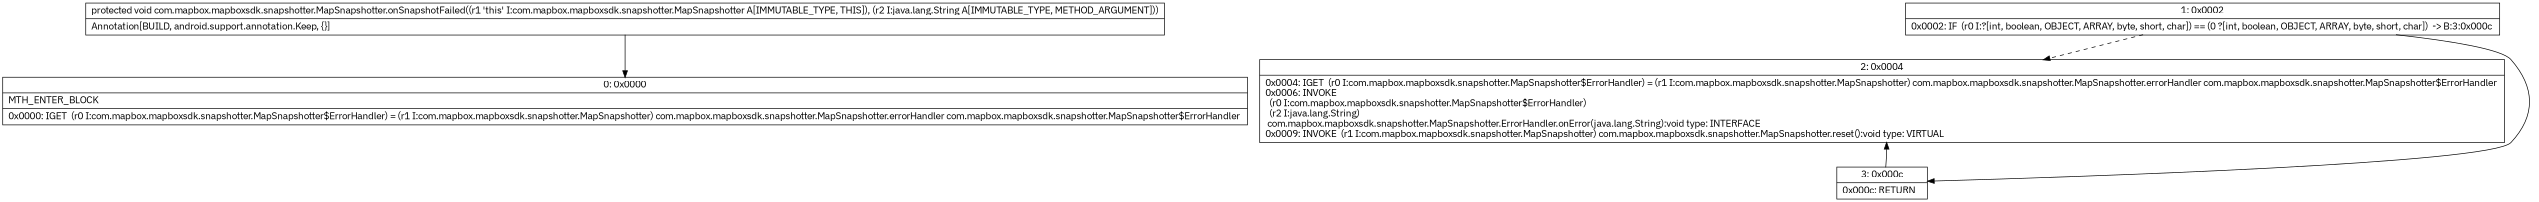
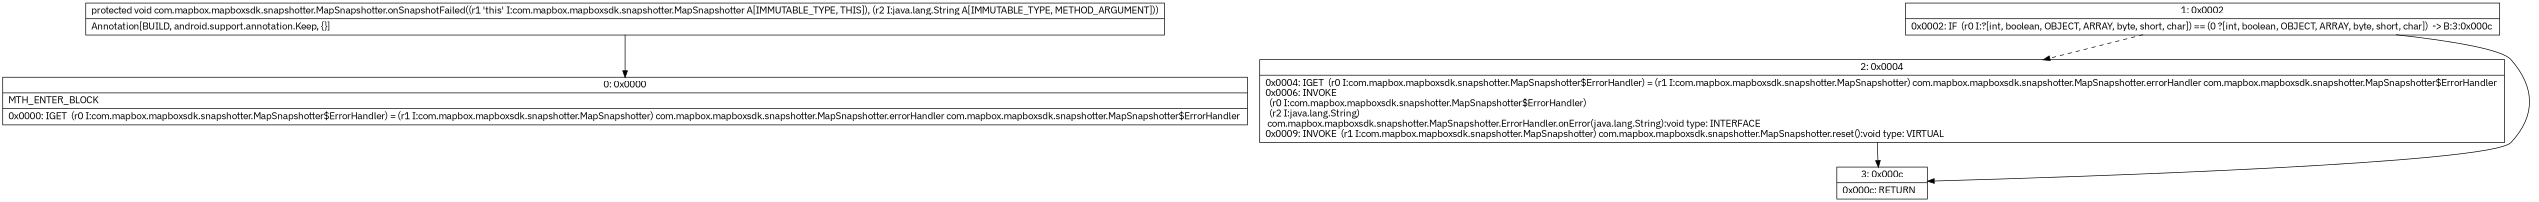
edge "3: 0x000c" -> "2: 0x0004": reversed
